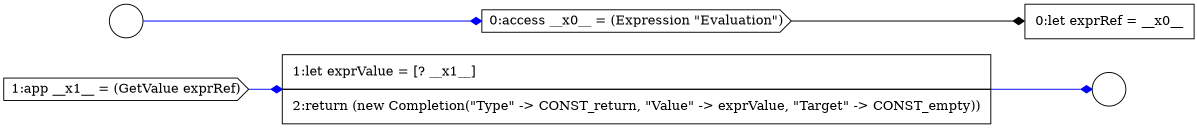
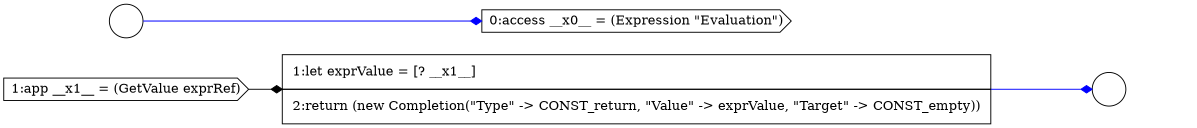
node "0:let exprRef = __x0__": removed
edge "1:app __x1__ = (GetValue exprRef)" -> "1:let exprValue = [? __x1__]": color blue -> black
